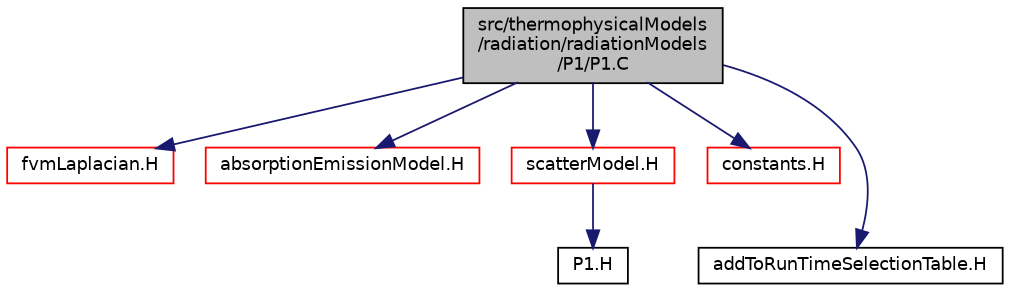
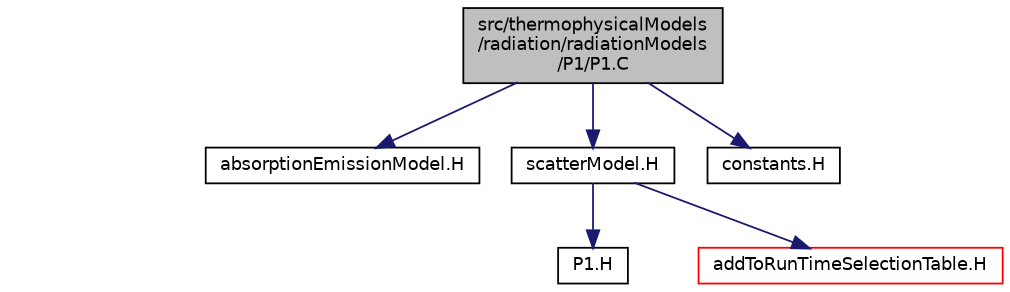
edge "src/thermophysicalModels /radiation/radiationModels /P1/P1.C" -> "addToRunTimeSelectionTable.H": now "scatterModel.H" -> "addToRunTimeSelectionTable.H"
node "fvmLaplacian.H": removed
node "absorptionEmissionModel.H": color red -> black
node "scatterModel.H": color red -> black
node "constants.H": color red -> black
node "addToRunTimeSelectionTable.H": color black -> red
